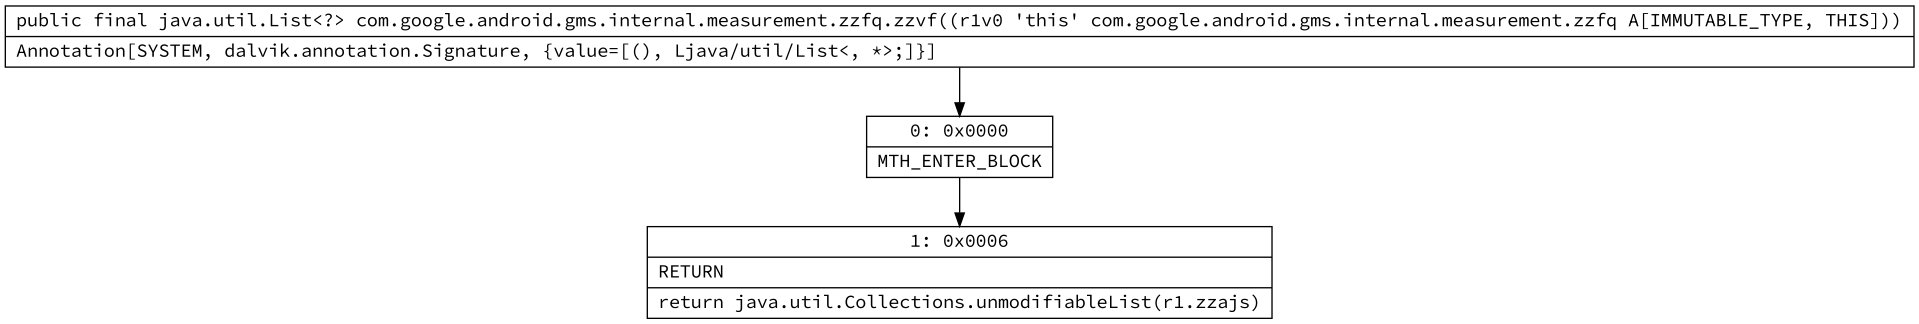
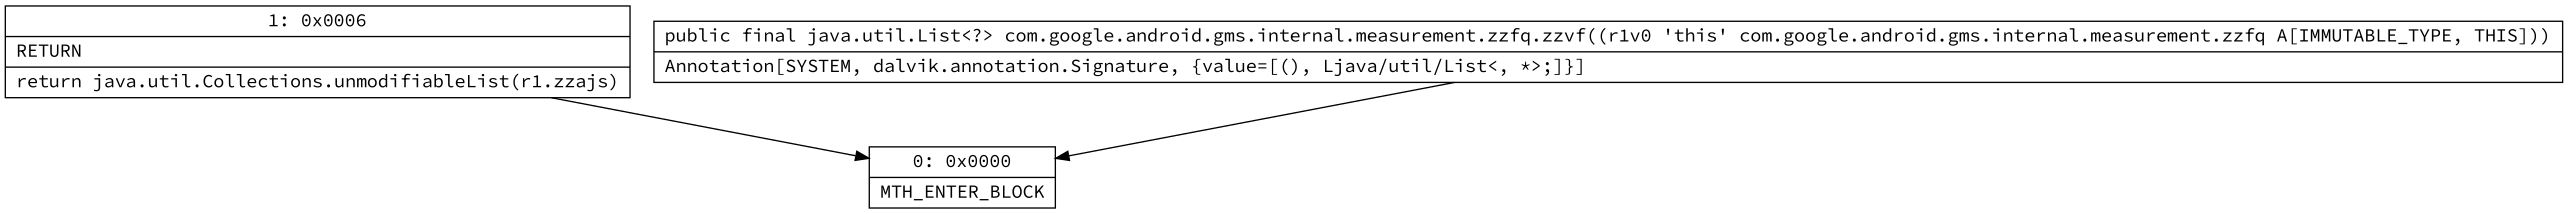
edge "0: 0x0000" -> "1: 0x0006": reversed
